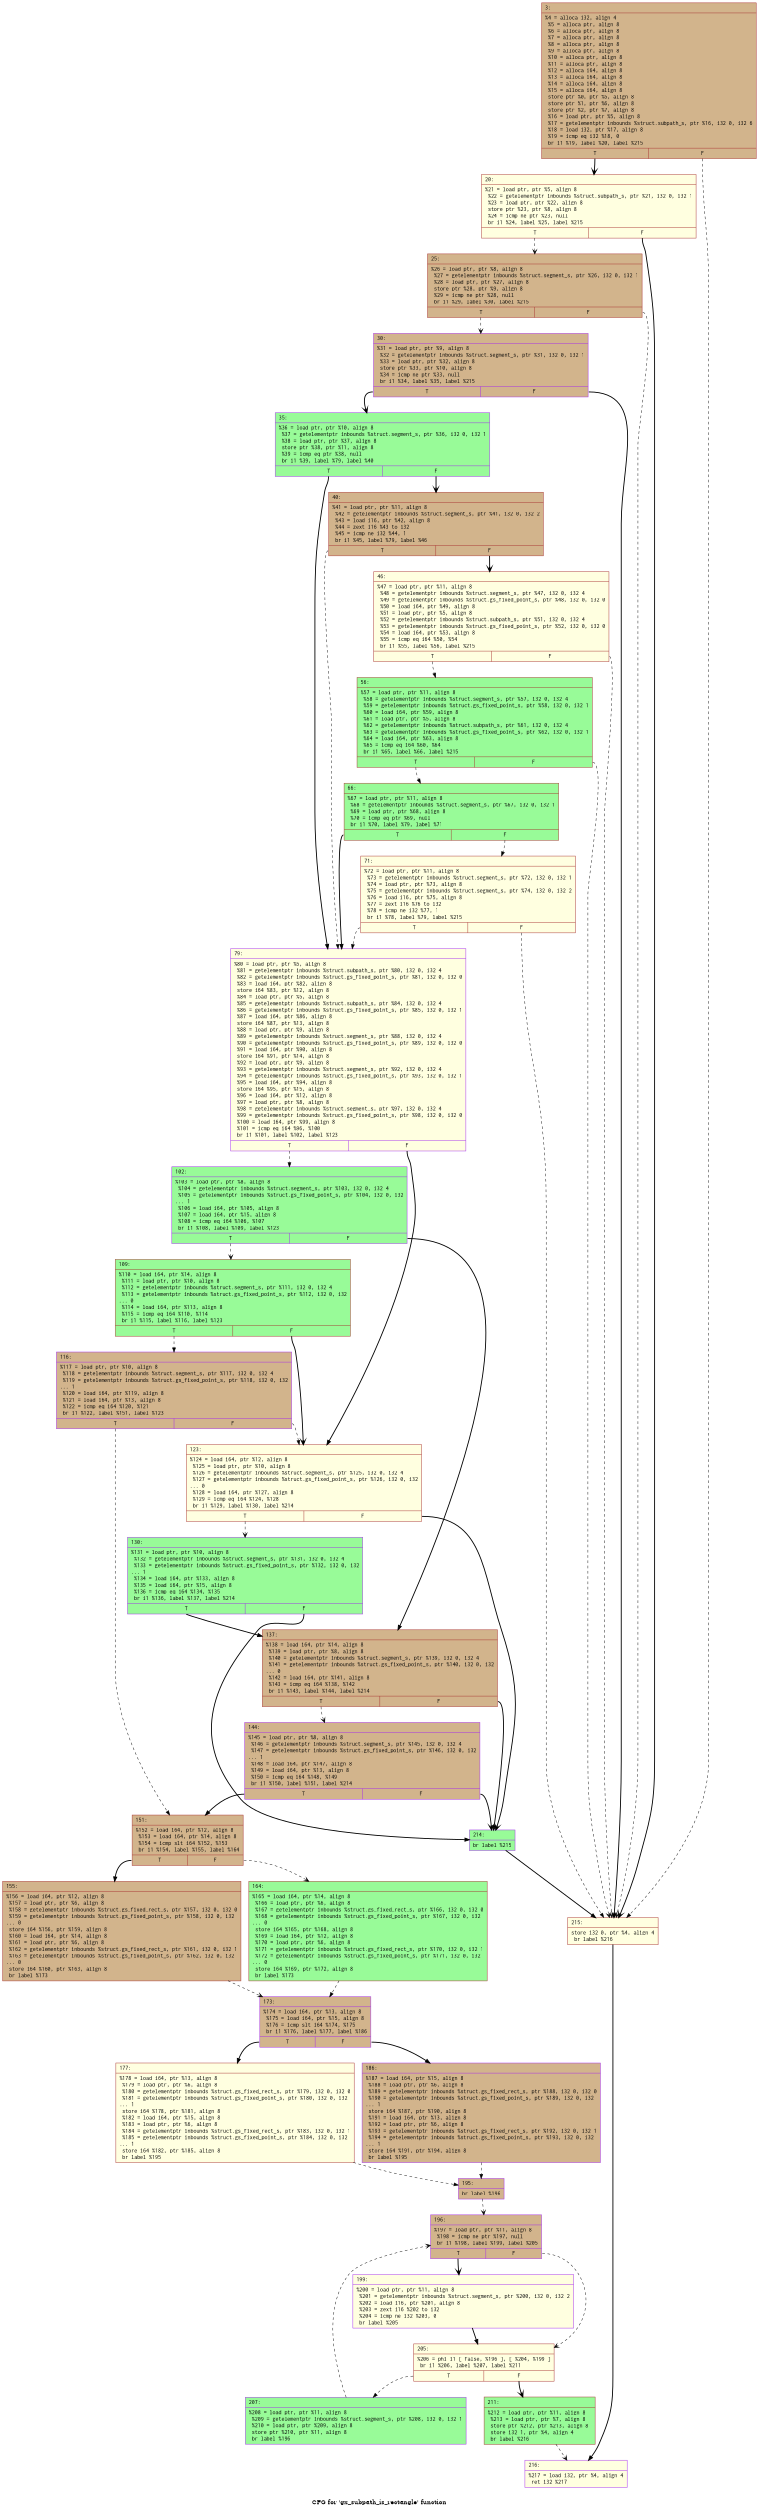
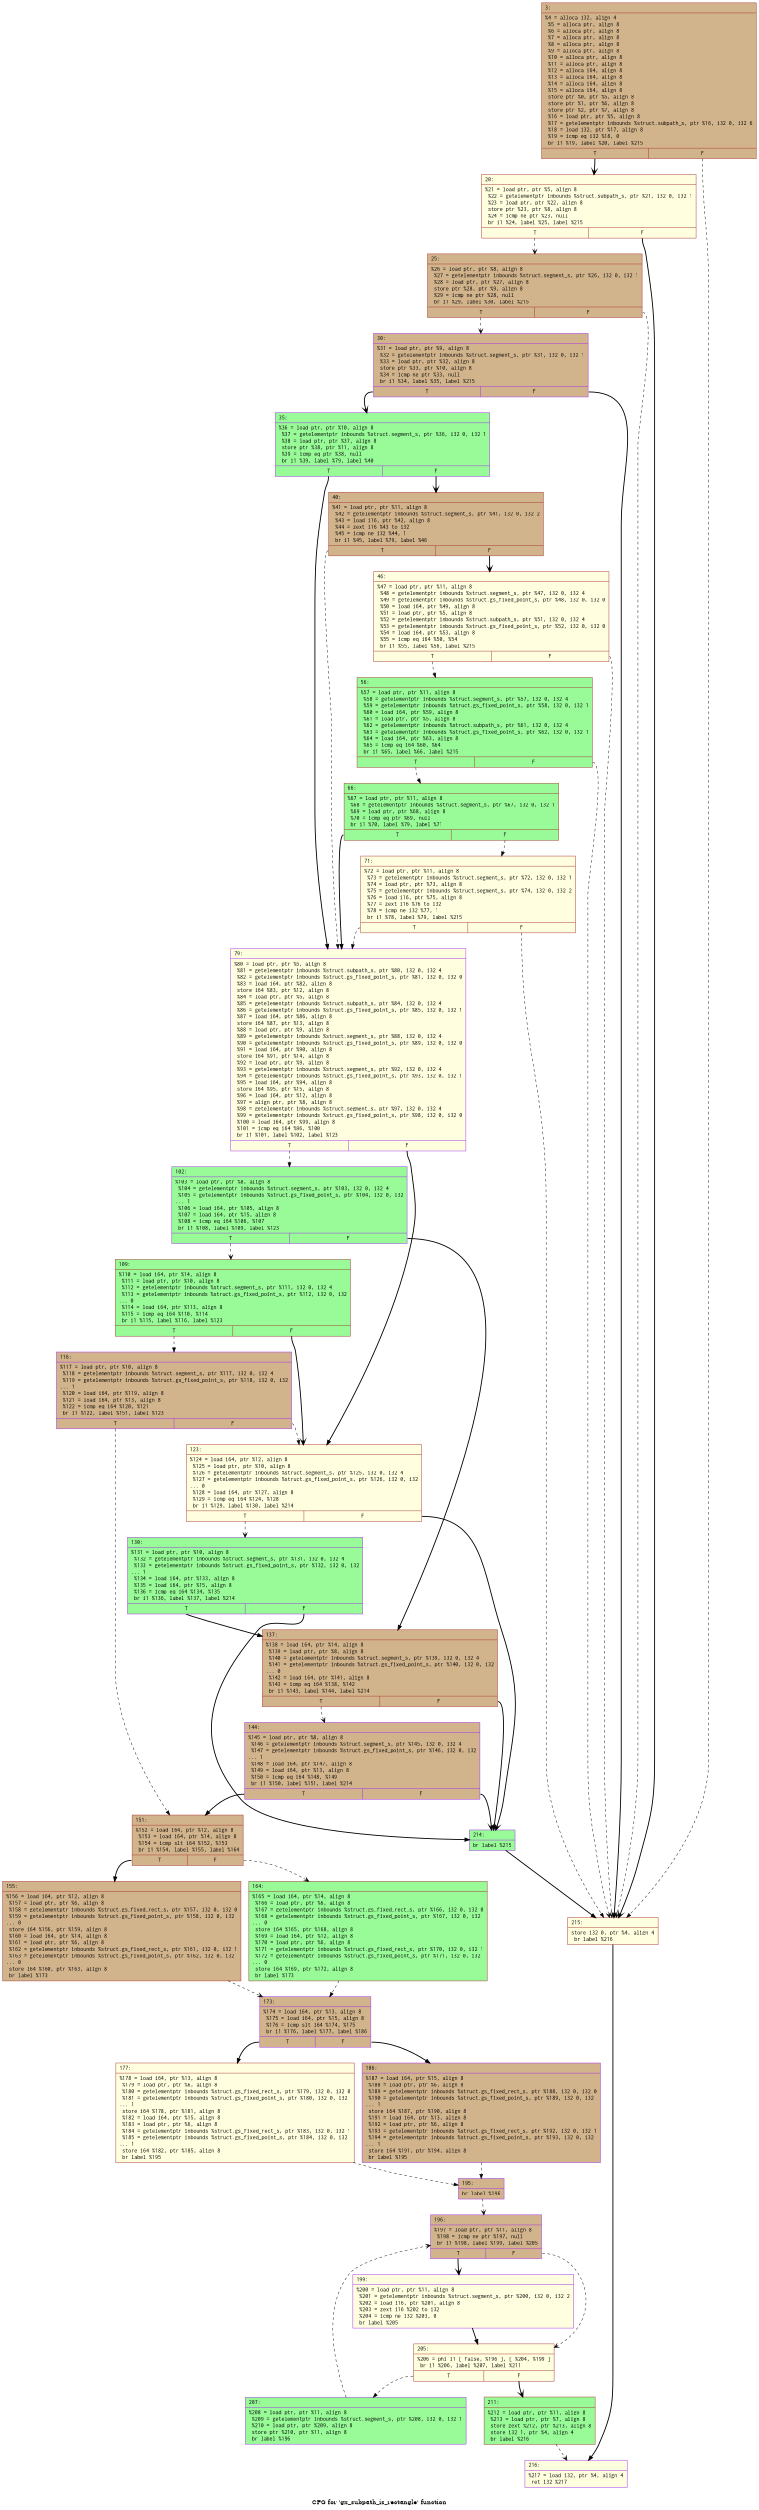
node "79:": text "%97 = load ptr, ptr %8, align 8" -> "%97 = align ptr, ptr %8, align 8"
node "211:": text "store ptr %212, ptr %213, align 8" -> "store zext %212, ptr %213, align 8"
